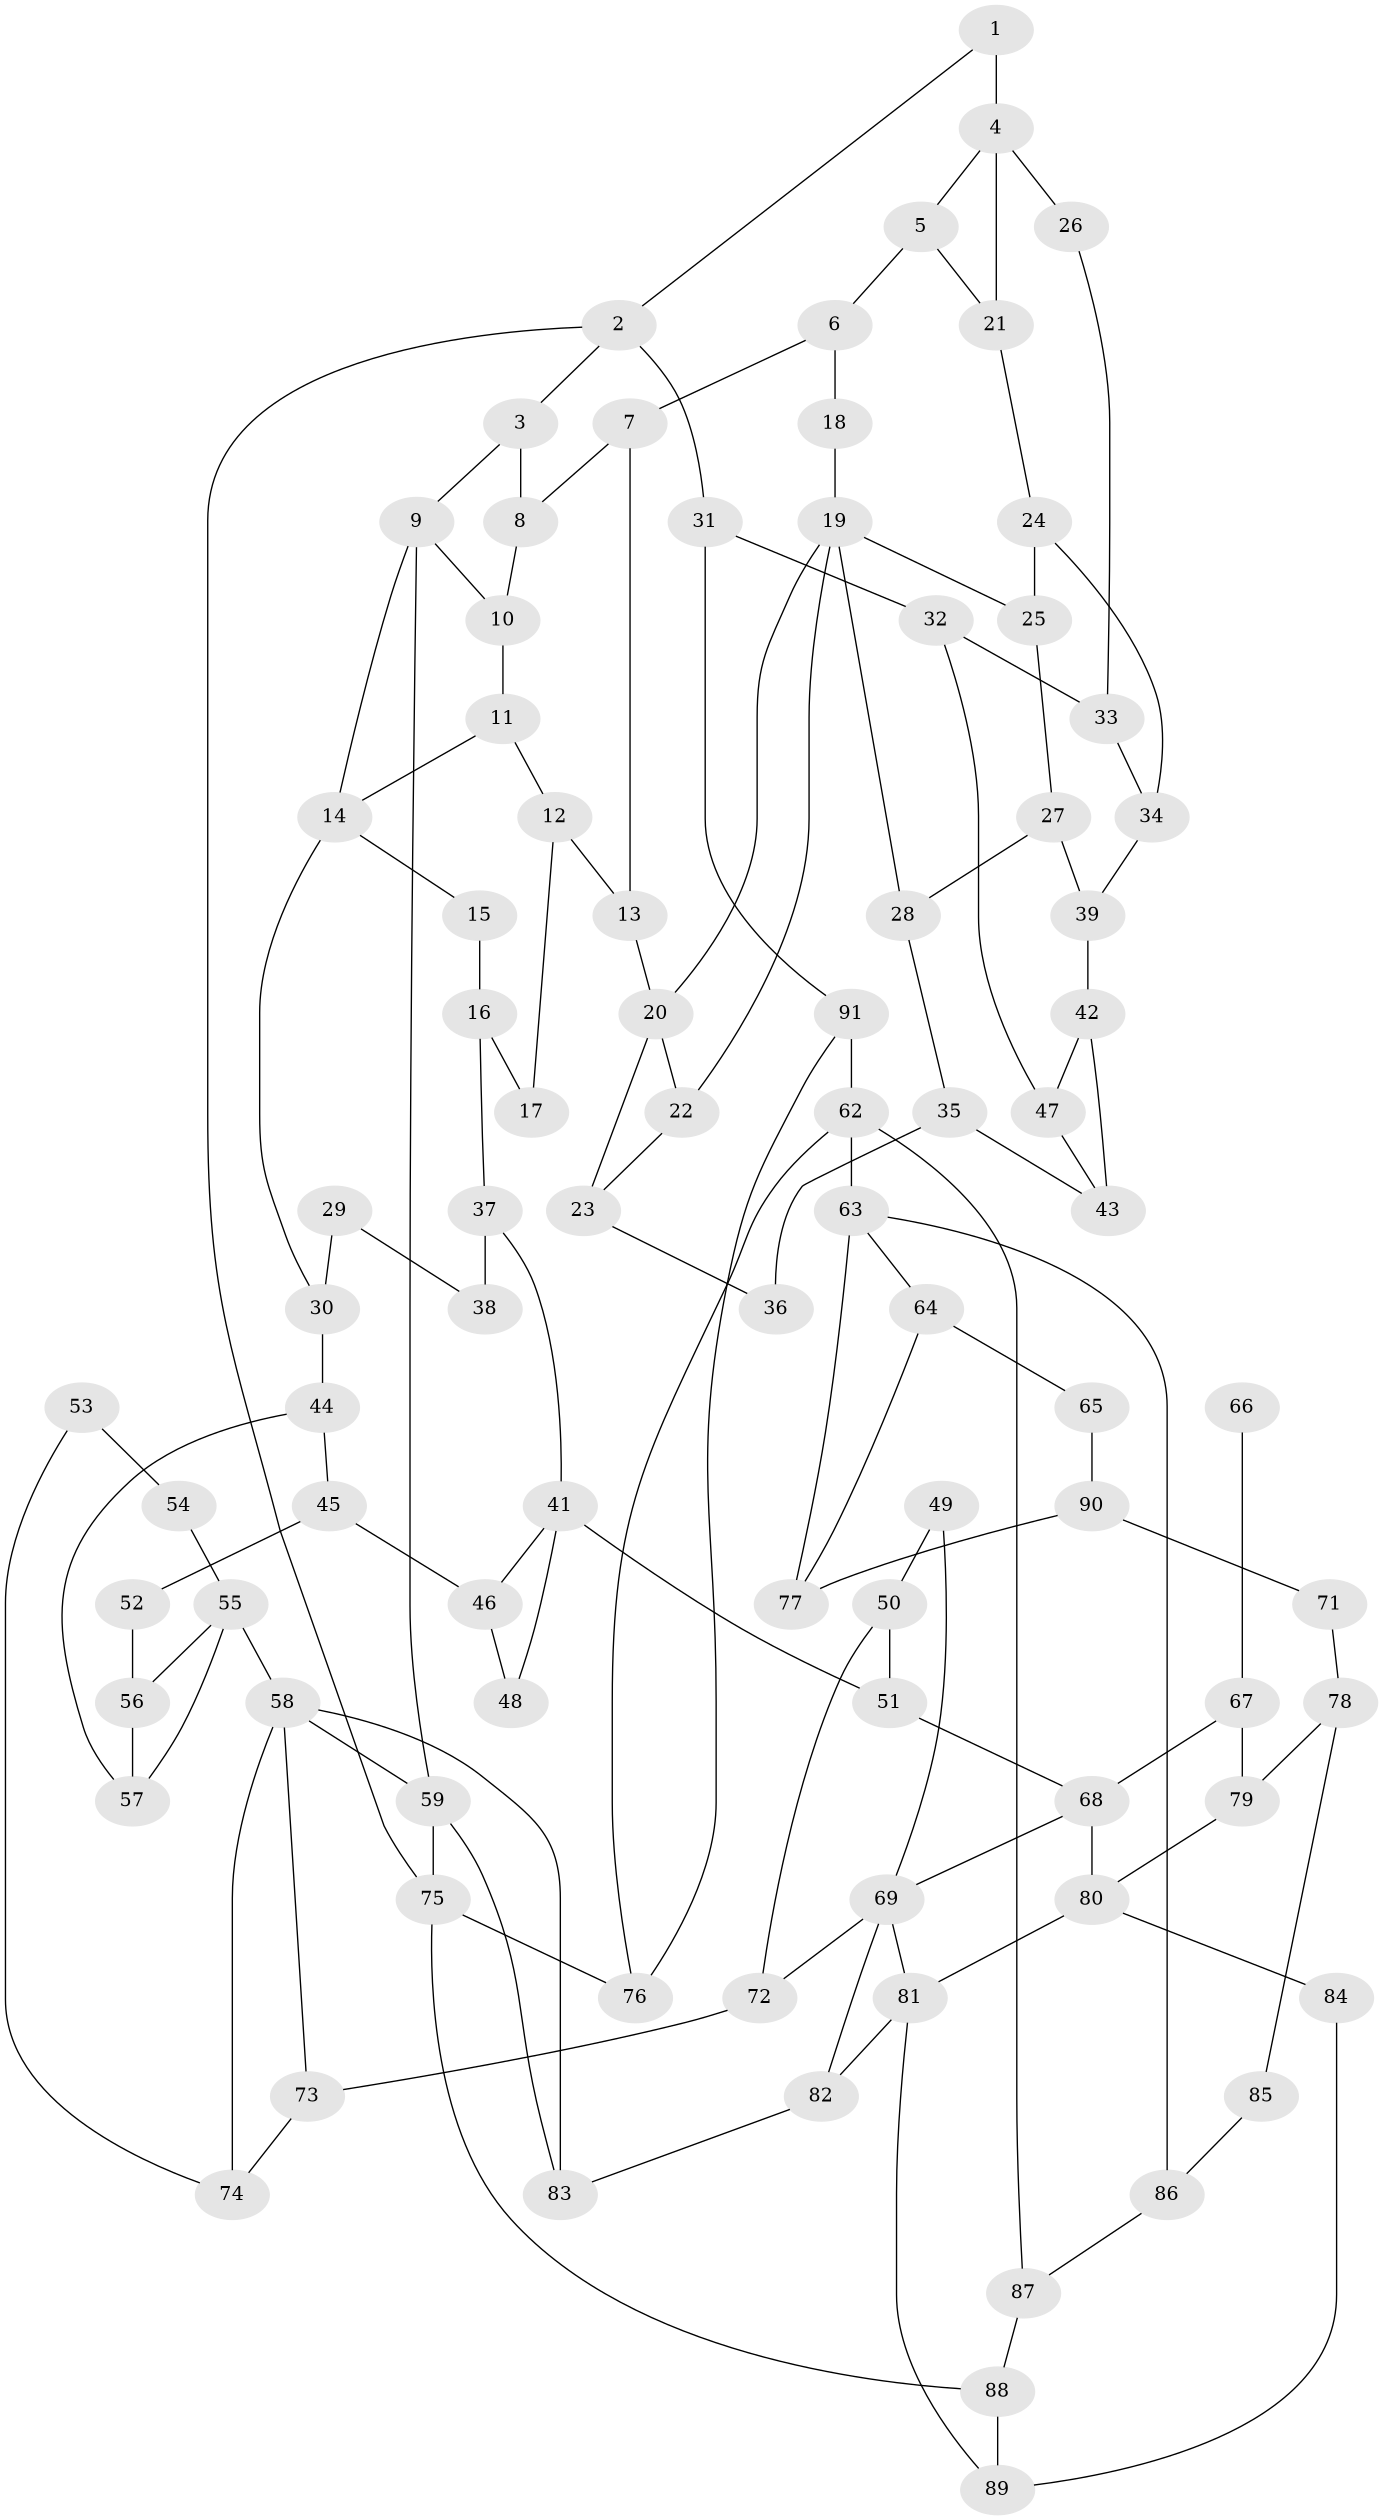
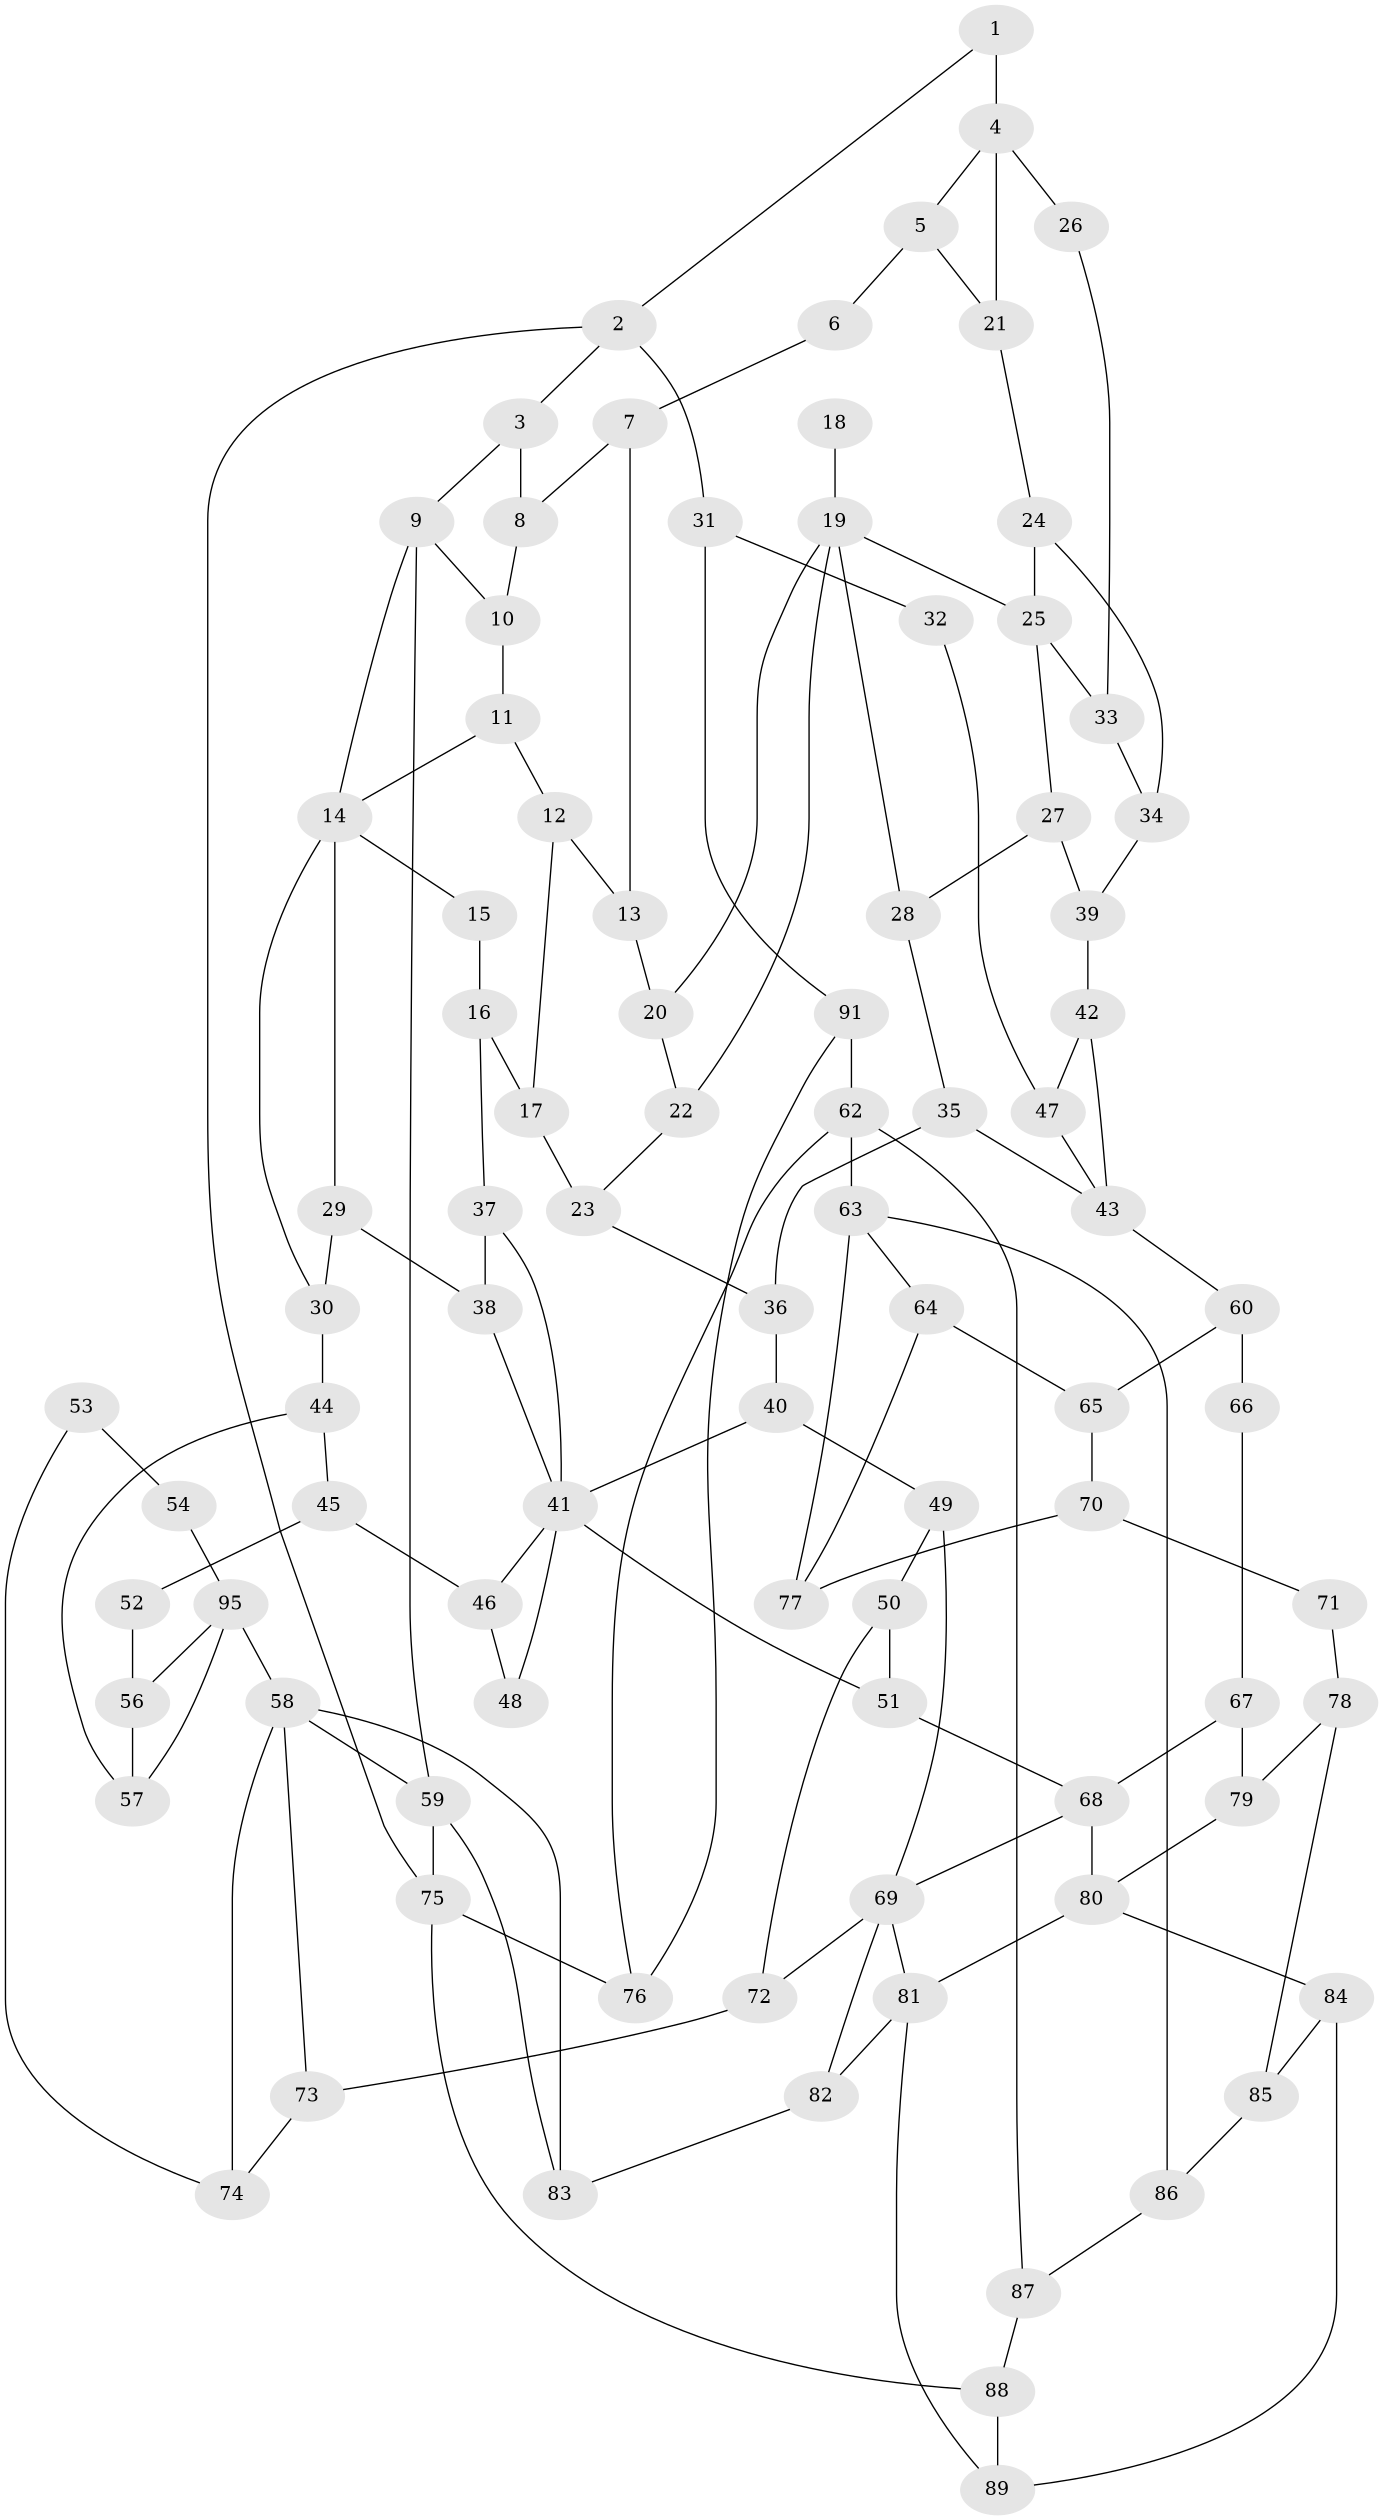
edge "6" -- "18": removed
edge "32" -- "33": now "25" -- "33"
edge "14" -- "29": added
edge "20" -- "23": now "17" -- "23"
node "60": added
edge "38" -- "41": added
node "40": added
node "90": label "90" -> "70"
node "55": label "55" -> "95"
edge "84" -- "85": added
